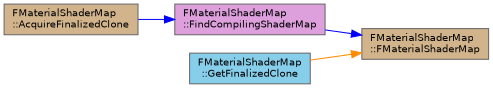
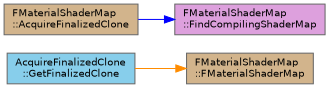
edge "FMaterialShaderMap ::FindCompilingShaderMap" -> "FMaterialShaderMap ::FMaterialShaderMap": removed
node "FMaterialShaderMap ::GetFinalizedClone": label "FMaterialShaderMap ::GetFinalizedClone" -> "AcquireFinalizedClone ::GetFinalizedClone"
